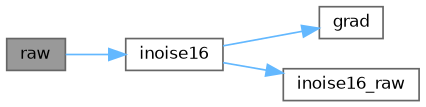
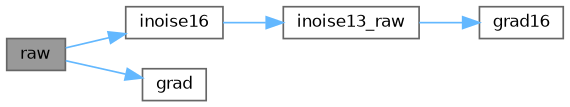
node "grad16": added
edge "inoise16" -> "grad": now "raw" -> "grad"
node "inoise16_raw": label "inoise16_raw" -> "inoise13_raw"
